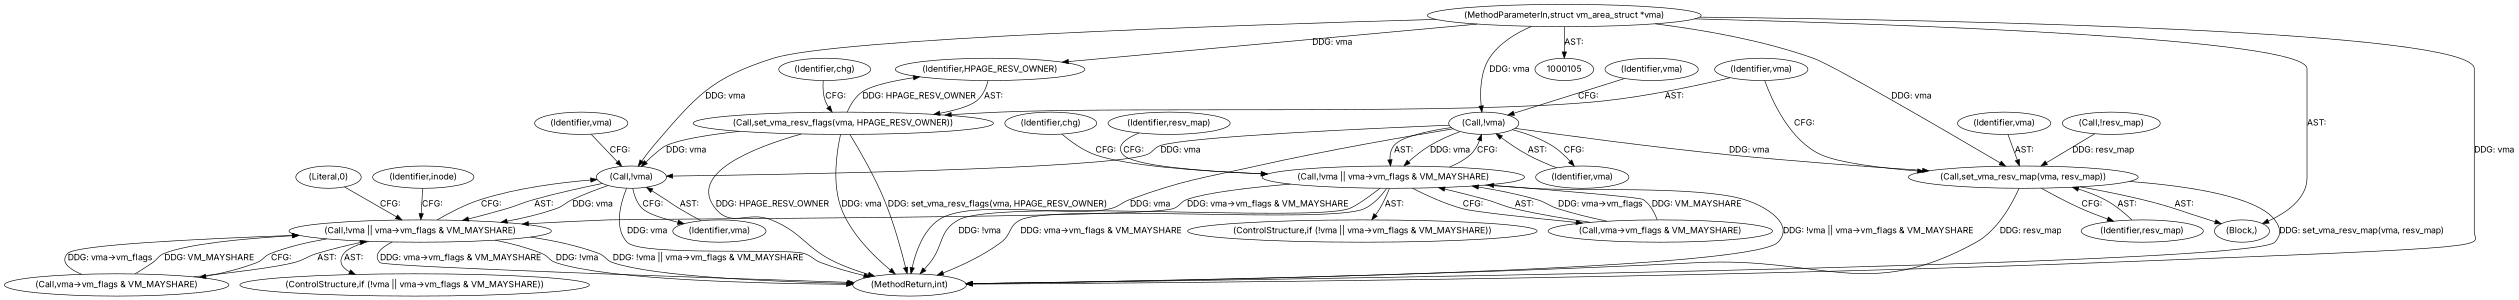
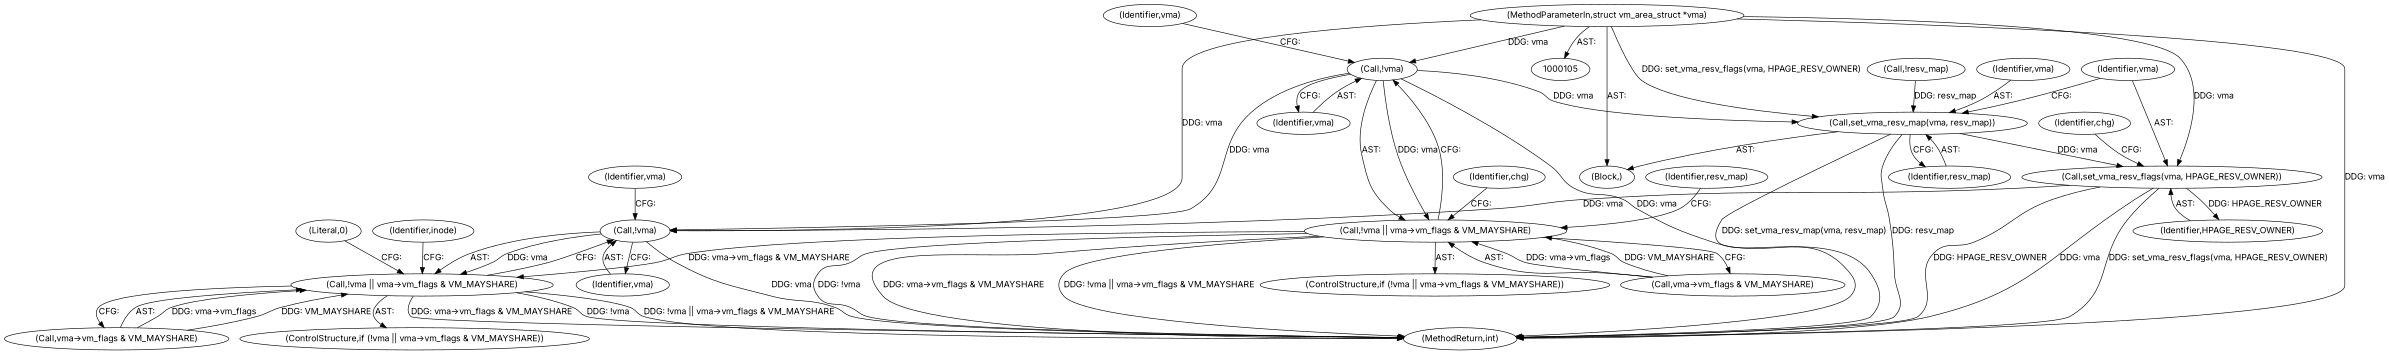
edge "(MethodParameterIn,struct vm_area_struct *vma)" -> "(Identifier,HPAGE_RESV_OWNER)": now "(MethodParameterIn,struct vm_area_struct *vma)" -> "(Call,set_vma_resv_flags(vma, HPAGE_RESV_OWNER))"
edge "(MethodParameterIn,struct vm_area_struct *vma)" -> "(Call,set_vma_resv_map(vma, resv_map))": label "DDG: vma" -> "DDG: set_vma_resv_flags(vma, HPAGE_RESV_OWNER)"
edge "(Call,set_vma_resv_map(vma, resv_map))" -> "(Call,set_vma_resv_flags(vma, HPAGE_RESV_OWNER))": added, label "DDG: vma"
